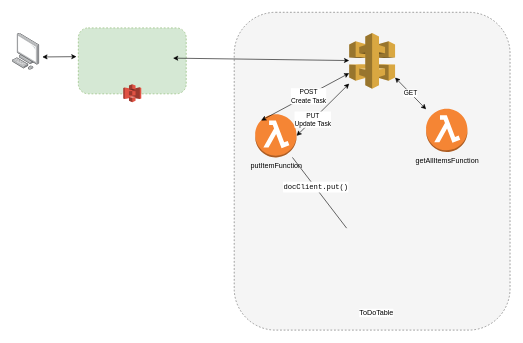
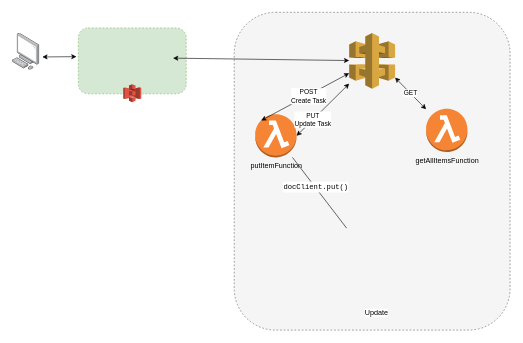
node "ToDoTable": label "ToDoTable" -> "Update"
